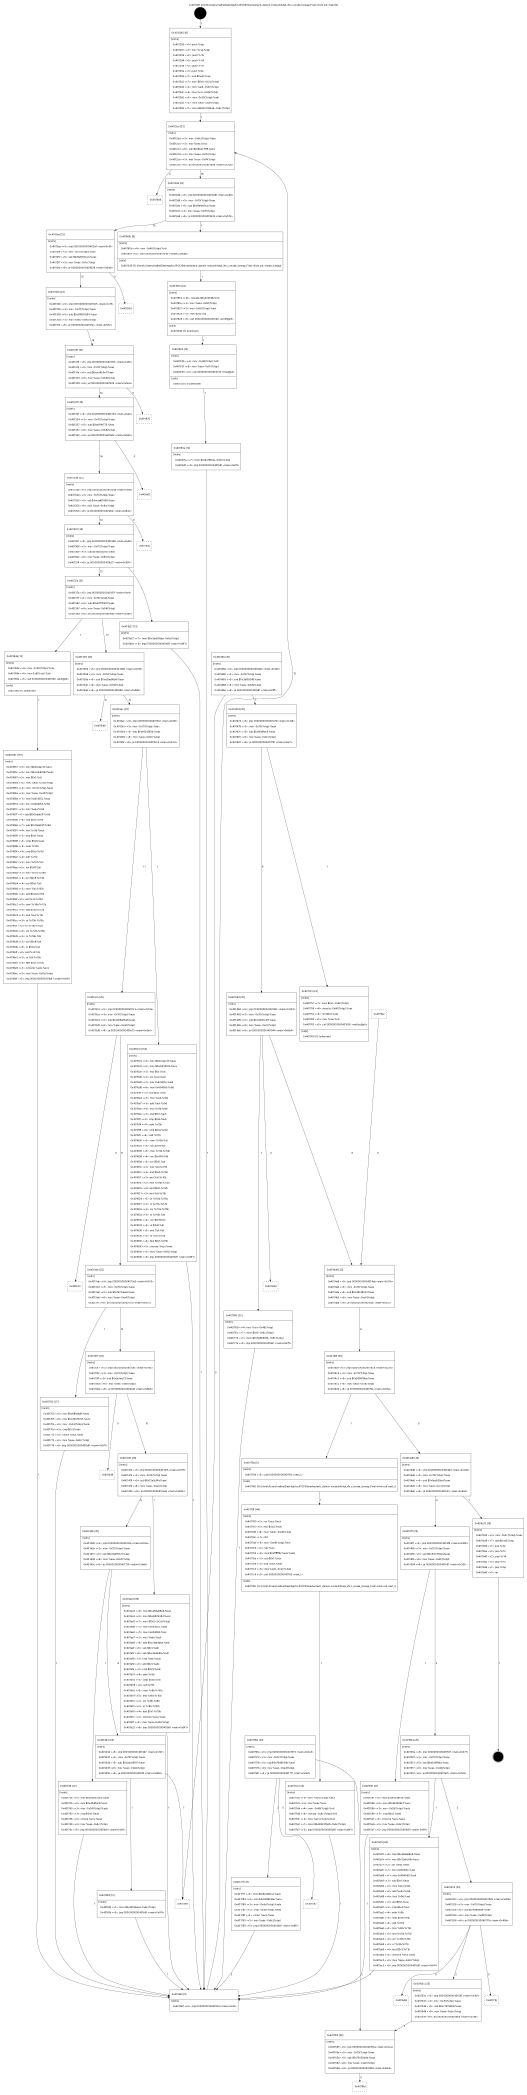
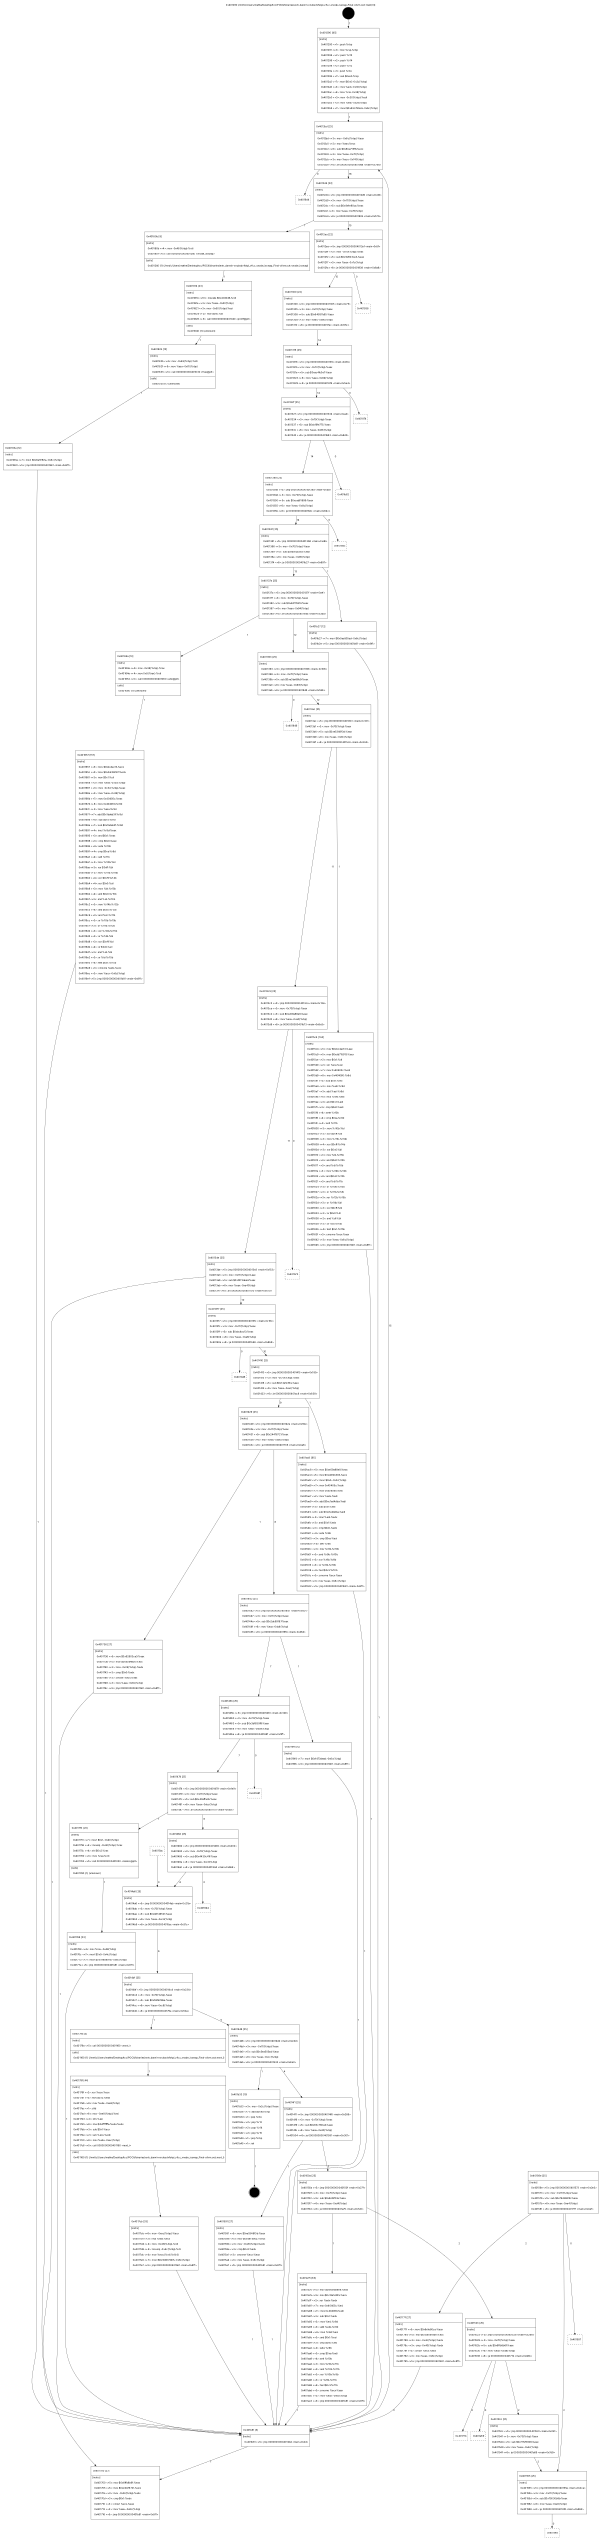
edge "0x40148d [25]" -> "0x401768 [23]": now "0x401751 [23]" -> "0x401768 [23]"
edge "0x401700 [27]" -> "0x401b81 [5]": reversed
edge "0x401442 [25]" -> "0x40188f": now "0x401442 [25]" -> "0x40145b [25]"
